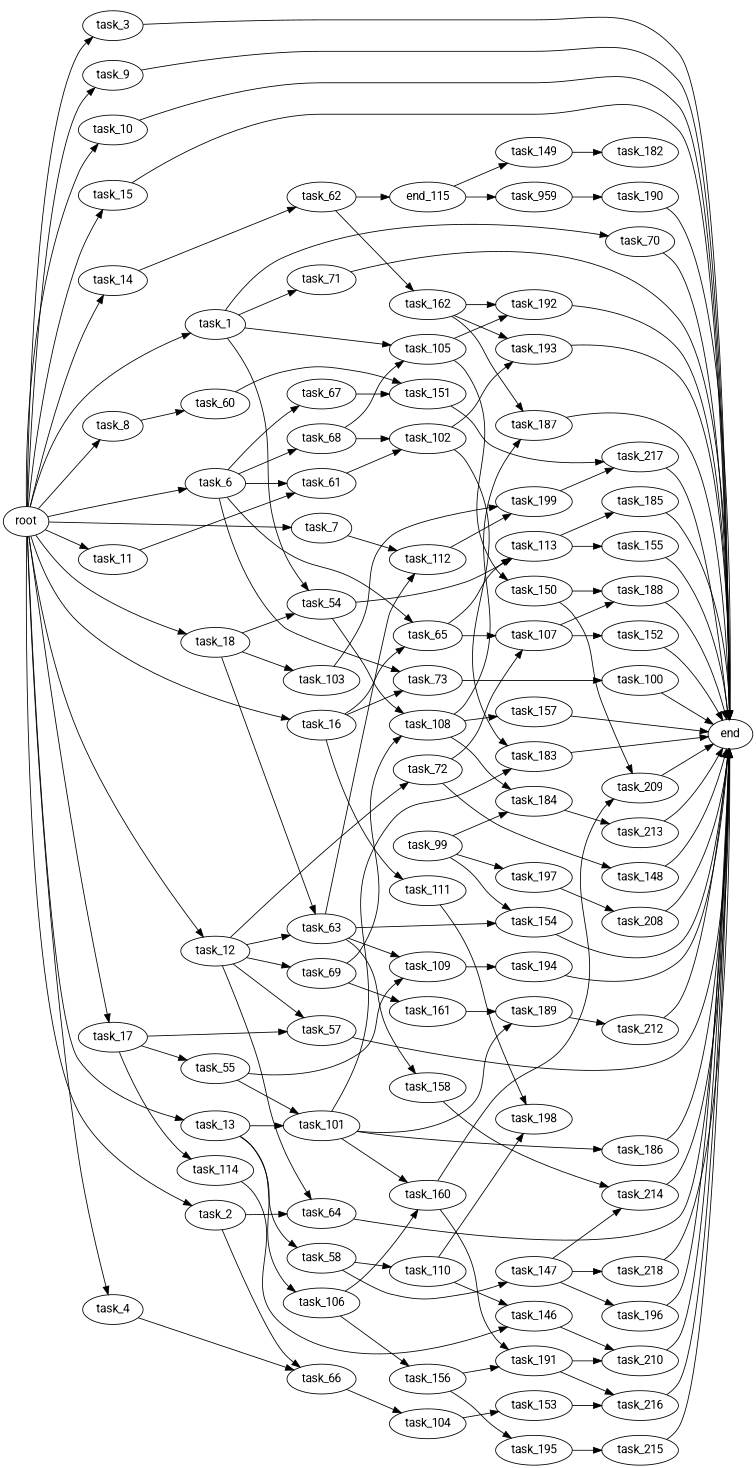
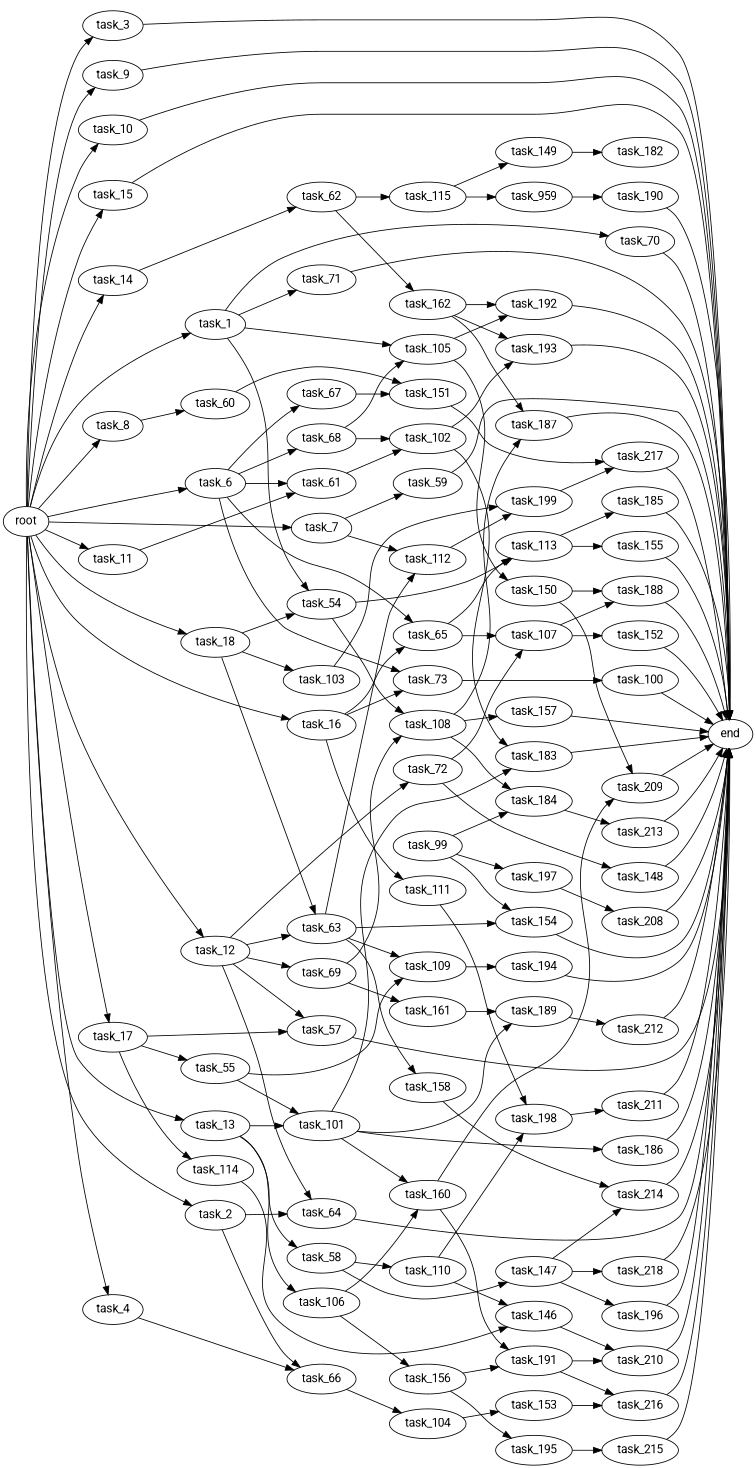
node "end_115": label "end_115" -> "task_115"
node "task_59": added
node "task_211": added
